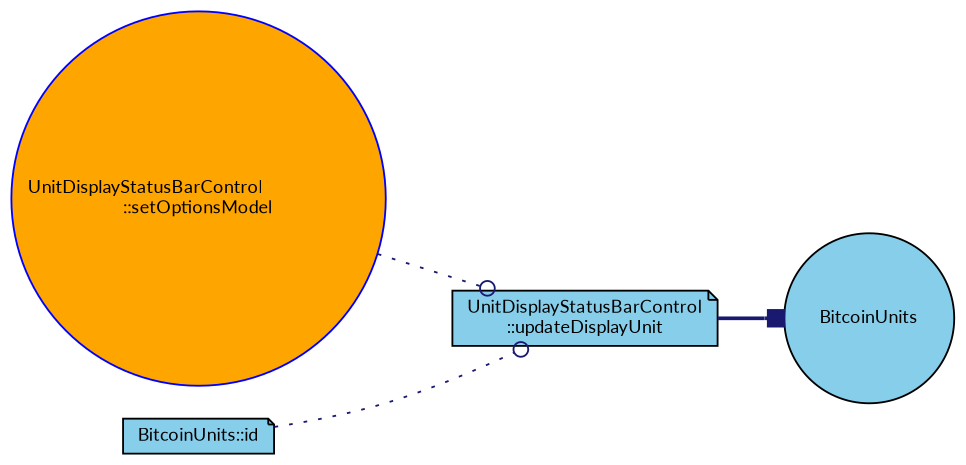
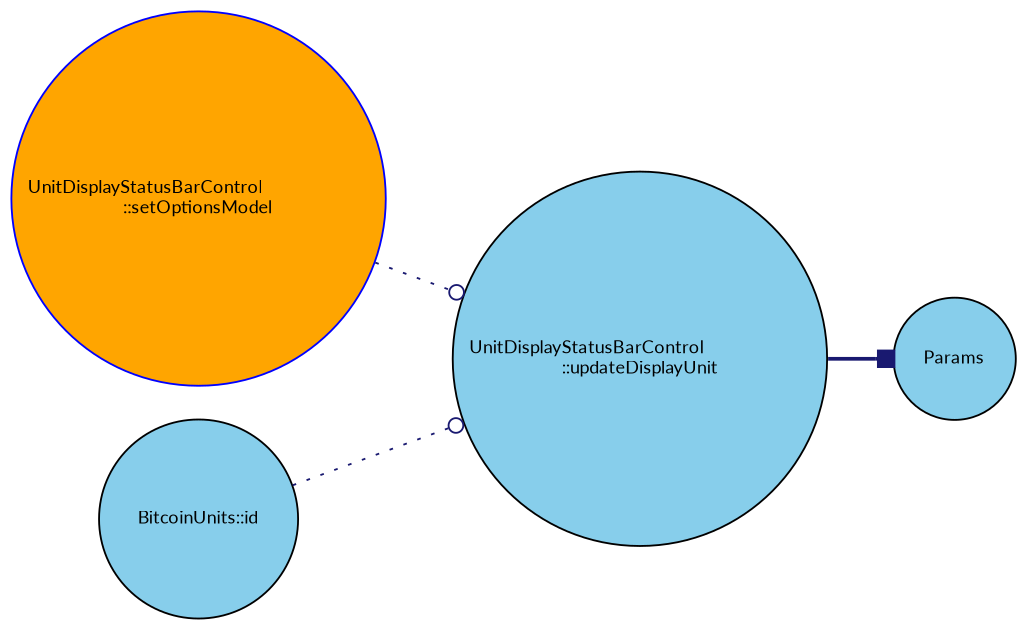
node "UnitDisplayStatusBarControl ::updateDisplayUnit": shape note -> circle
node "BitcoinUnits": label "BitcoinUnits" -> "Params"
node "BitcoinUnits::id": shape note -> circle
